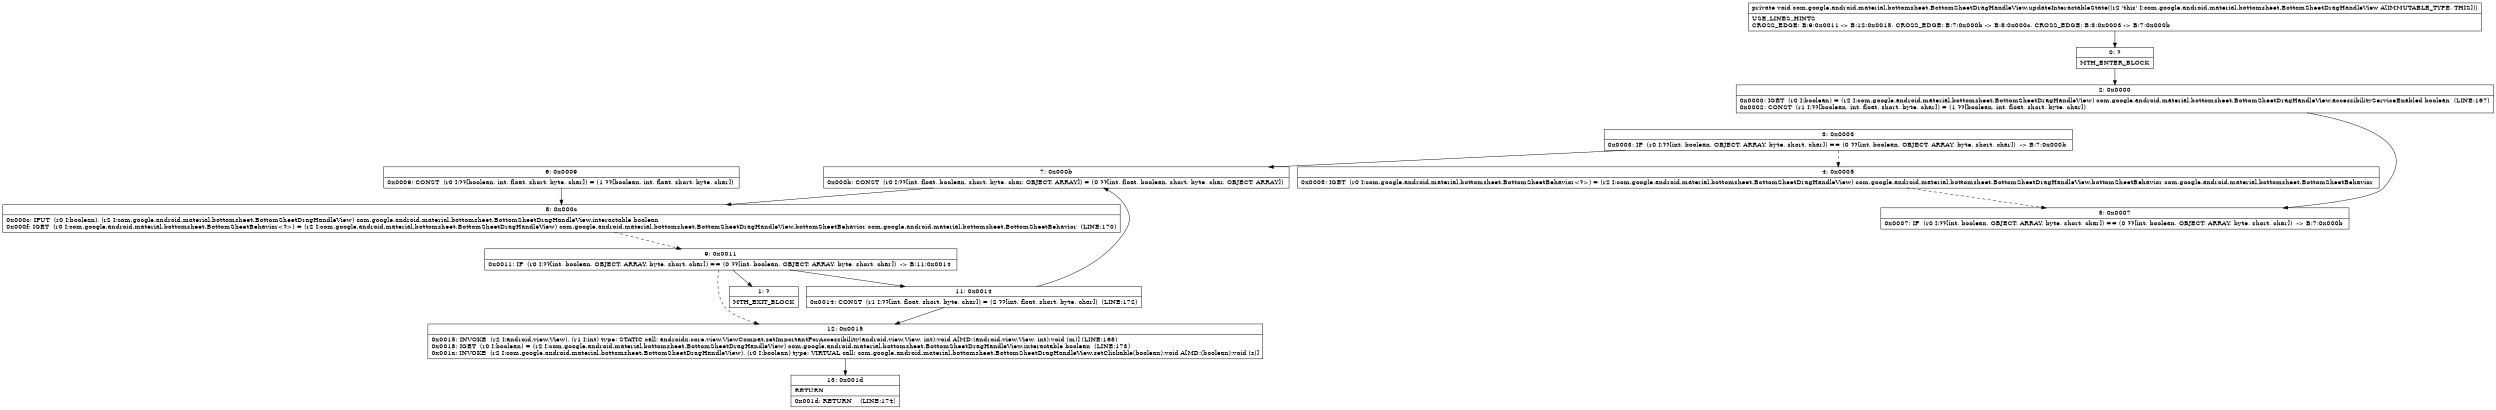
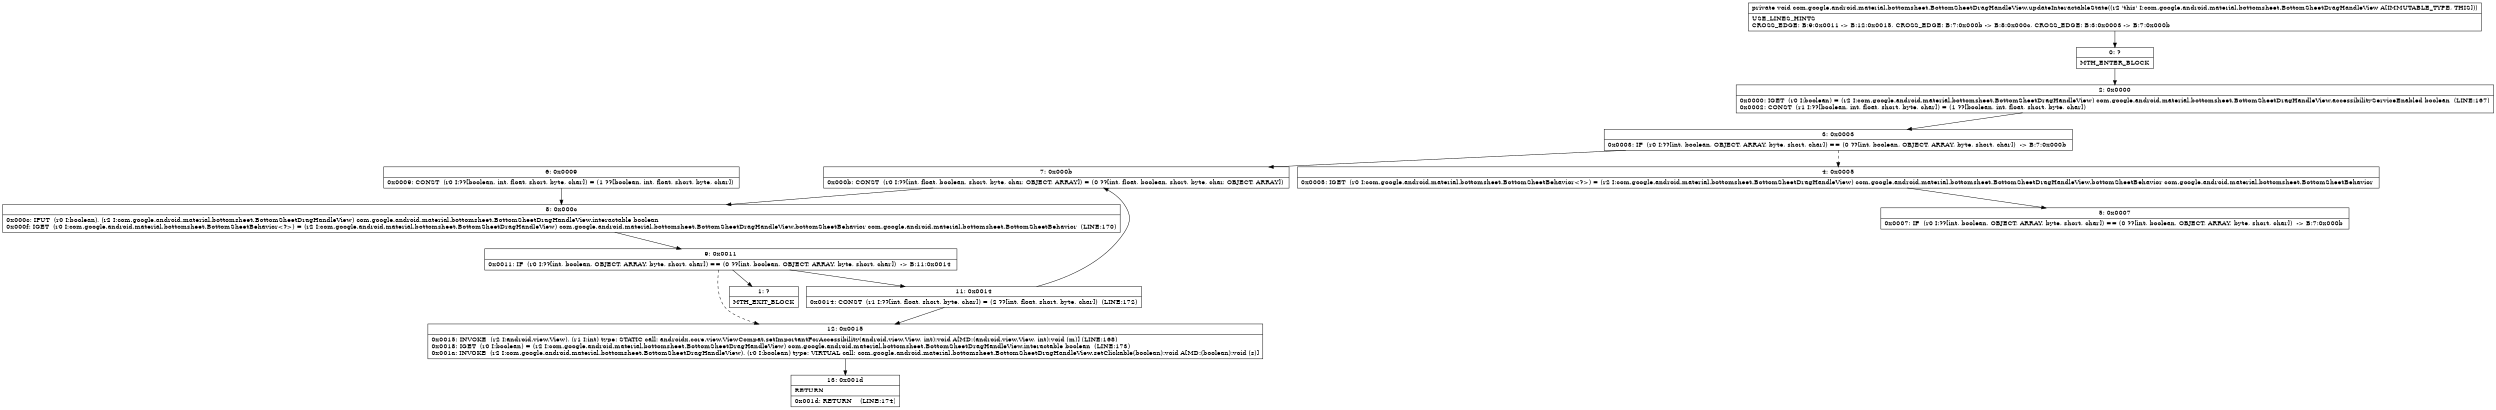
edge "2: 0x0000" -> "5: 0x0007": now "2: 0x0000" -> "3: 0x0003"
edge "4: 0x0005" -> "5: 0x0007": style dashed -> solid
edge "8: 0x000c" -> "9: 0x0011": style dashed -> solid
